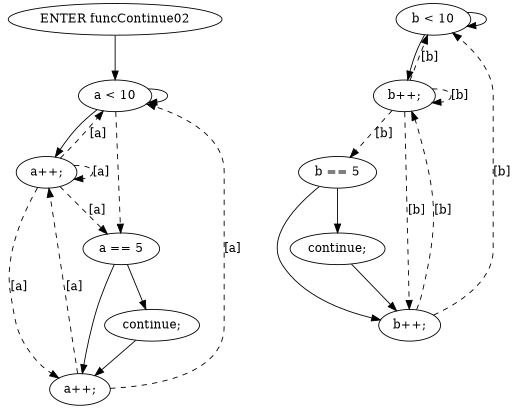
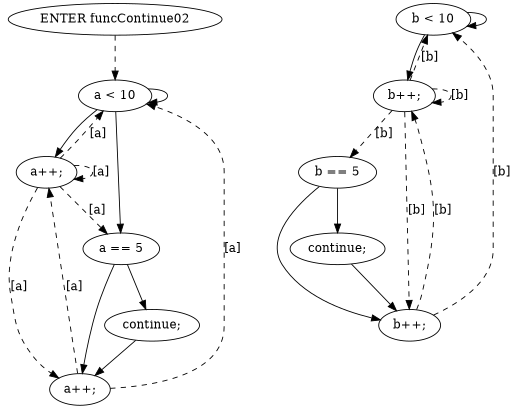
edge "ENTER funcContinue02" -> "a < 10": style solid -> dashed
edge "a < 10" -> "a == 5": style dashed -> solid
